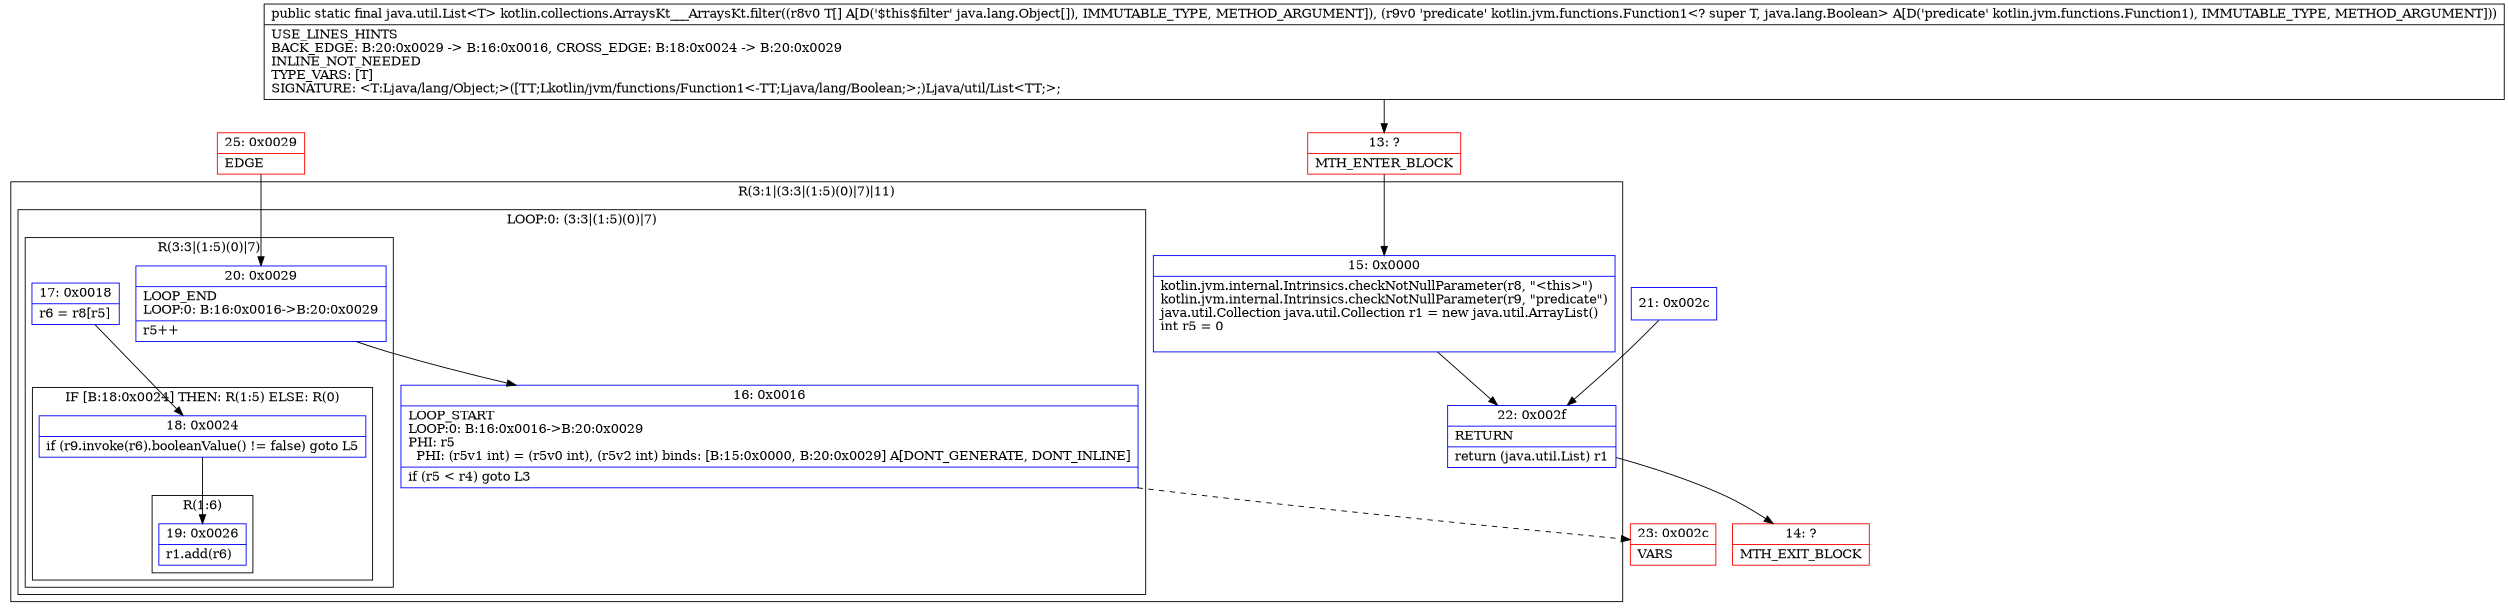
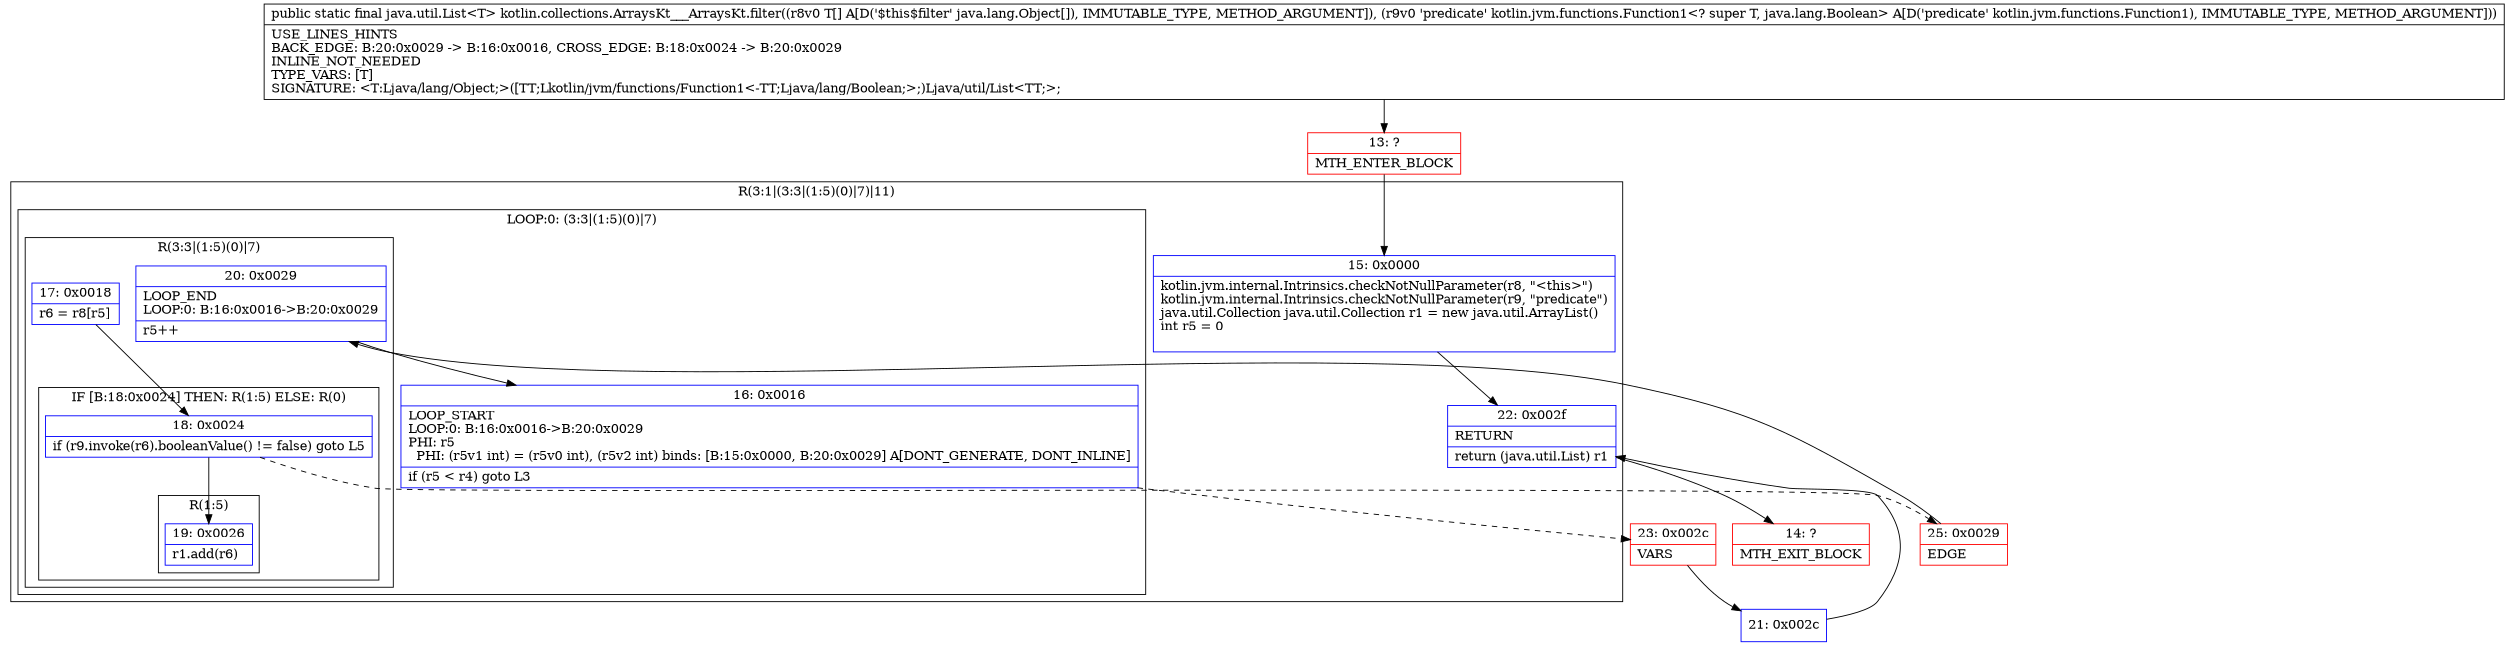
edge "18: 0x0024" -> "25: 0x0029": added
cluster "R(1:6)": label "R(1:6)" -> "R(1:5)"
edge "23: 0x002c" -> "21: 0x002c": added
